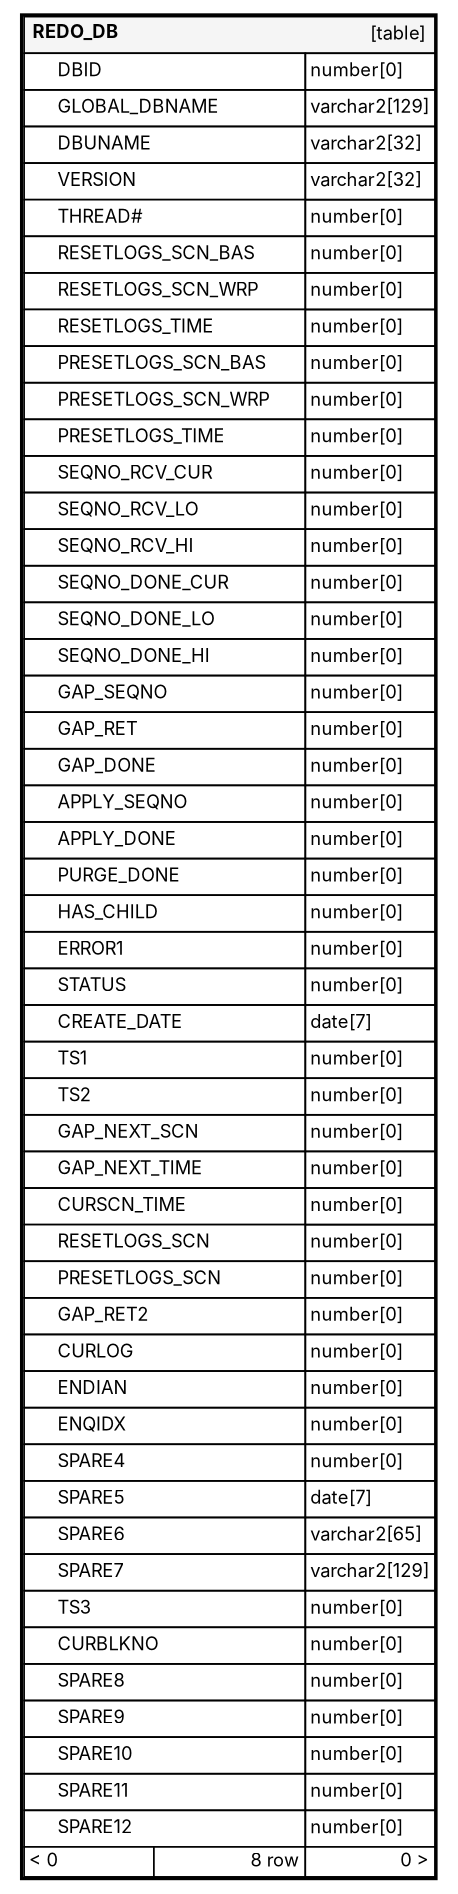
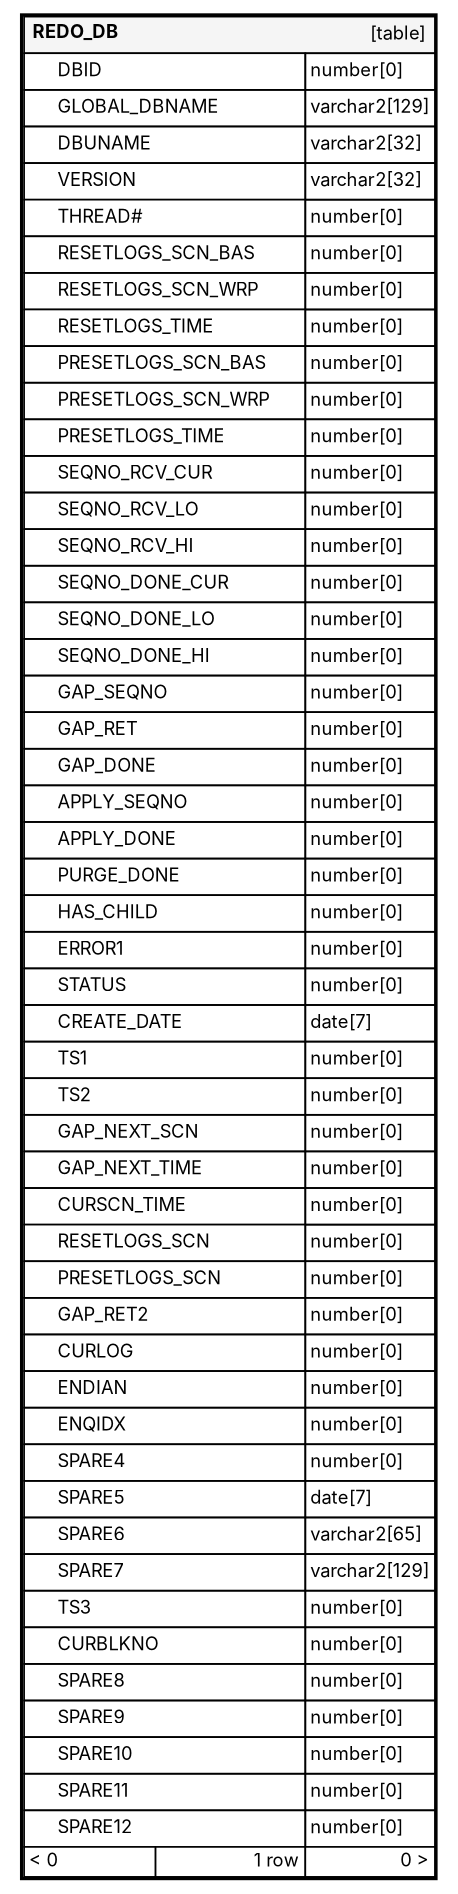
node "REDO_DB": text "8 row" -> "1 row"
